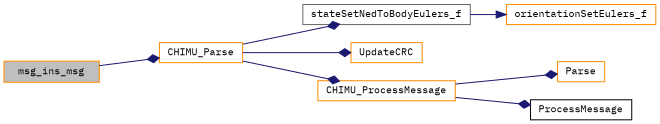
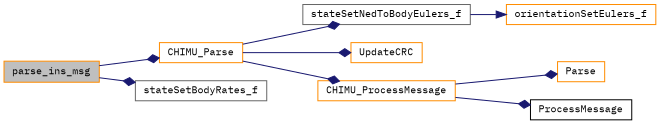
node "msg_ins_msg": label "msg_ins_msg" -> "parse_ins_msg"
node "stateSetBodyRates_f": added
